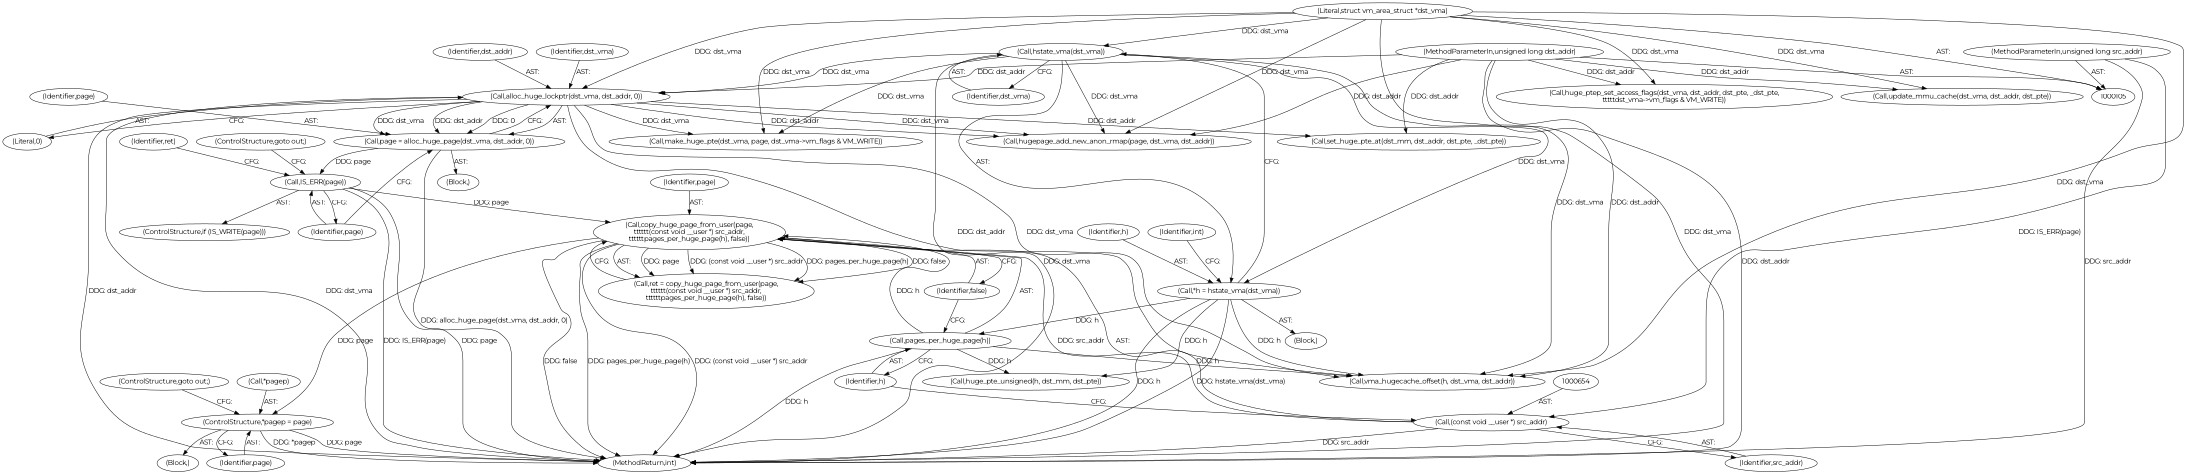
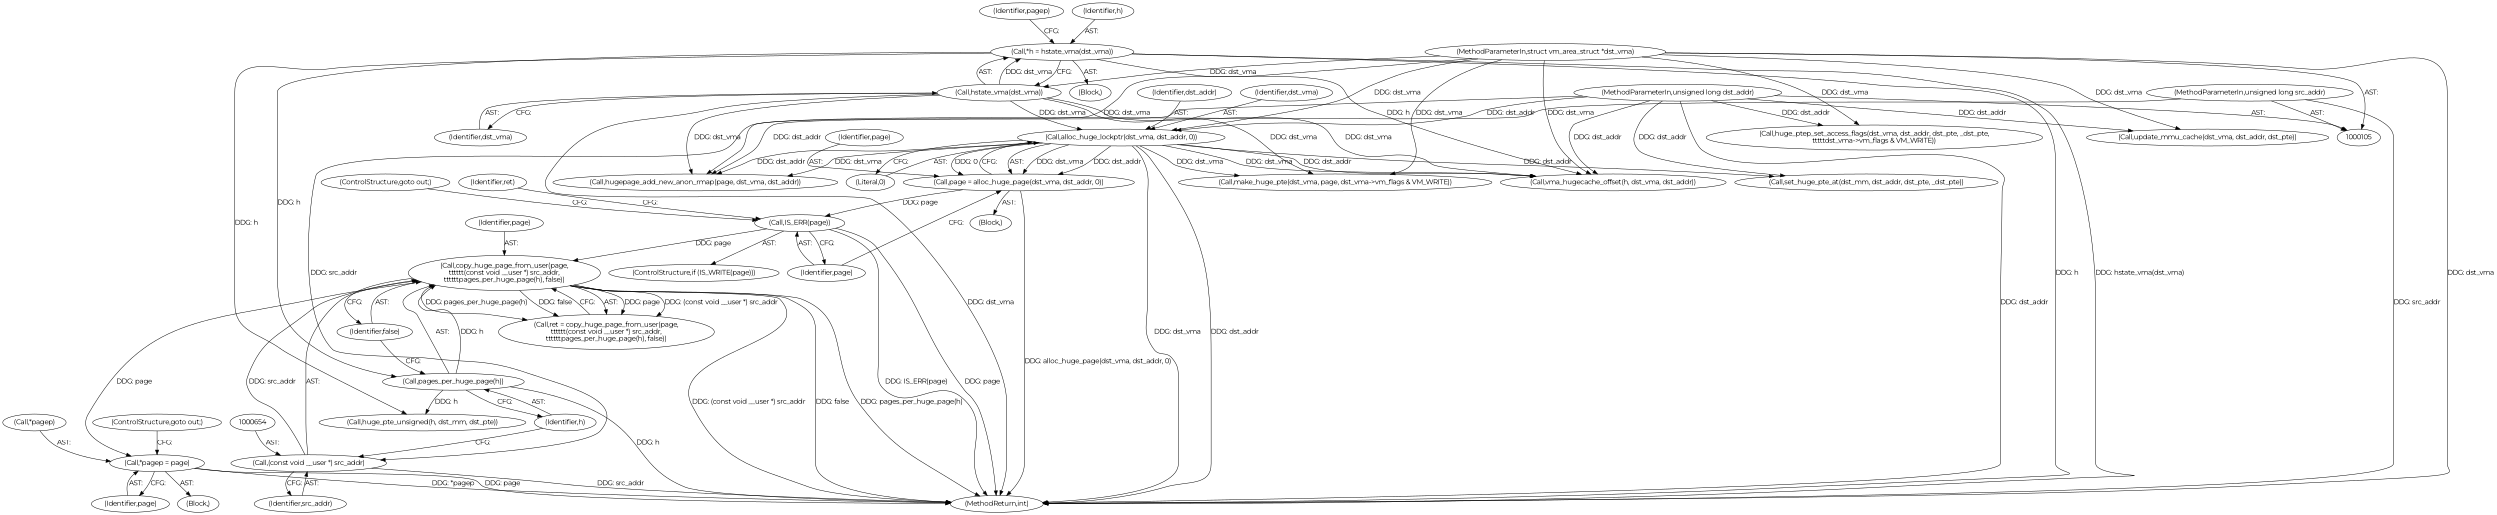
node "(Literal,struct vm_area_struct *dst_vma)": label "(Literal,struct vm_area_struct *dst_vma)" -> "(MethodParameterIn,struct vm_area_struct *dst_vma)"
node "(Identifier,int)": label "(Identifier,int)" -> "(Identifier,pagep)"
edge "(MethodParameterIn,unsigned long src_addr)" -> "(Call,(const void __user *) src_addr)": label "DDG: IS_ERR(page)" -> "DDG: src_addr"
edge "(Call,pages_per_huge_page(h))" -> "(Call,vma_hugecache_offset(h, dst_vma, dst_addr))": removed, label "DDG: h"
node "(ControlStructure,*pagep = page)": label "(ControlStructure,*pagep = page)" -> "(Call,*pagep = page)"
